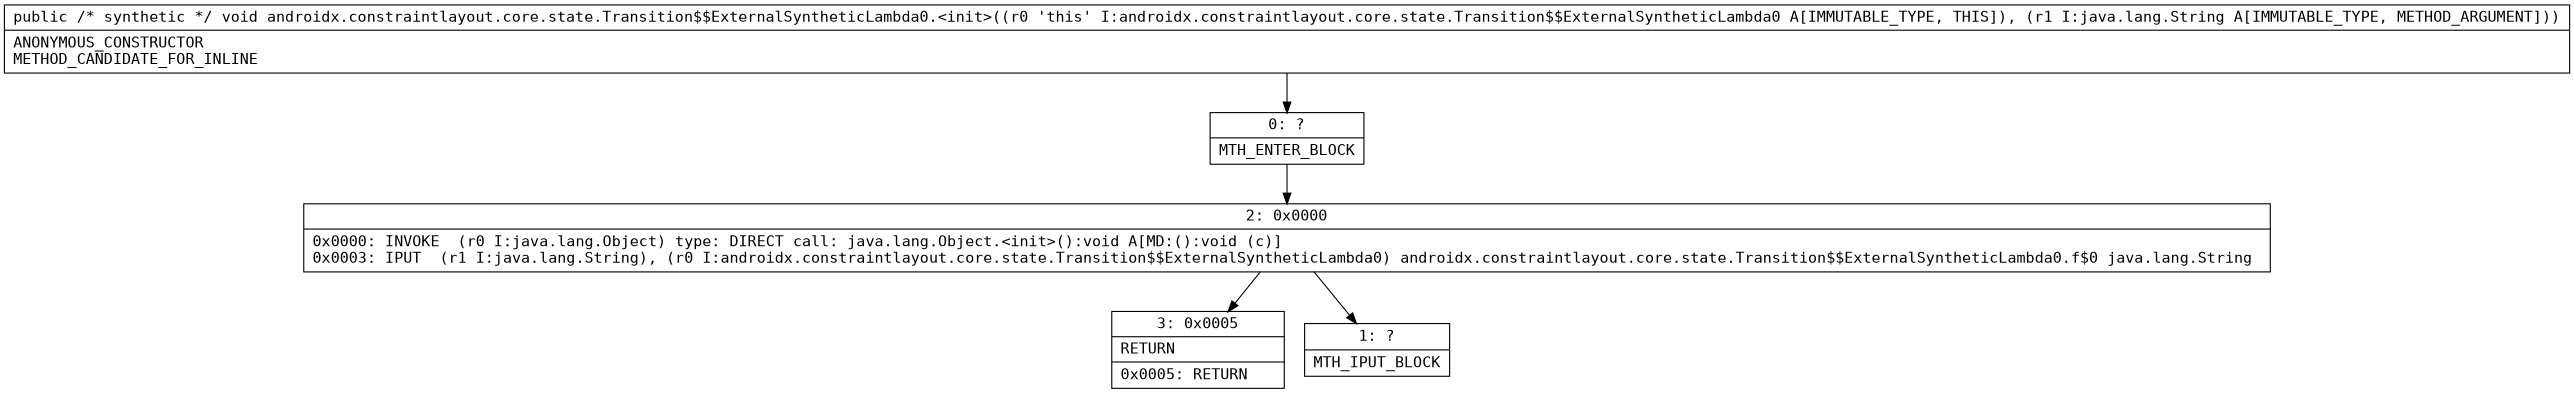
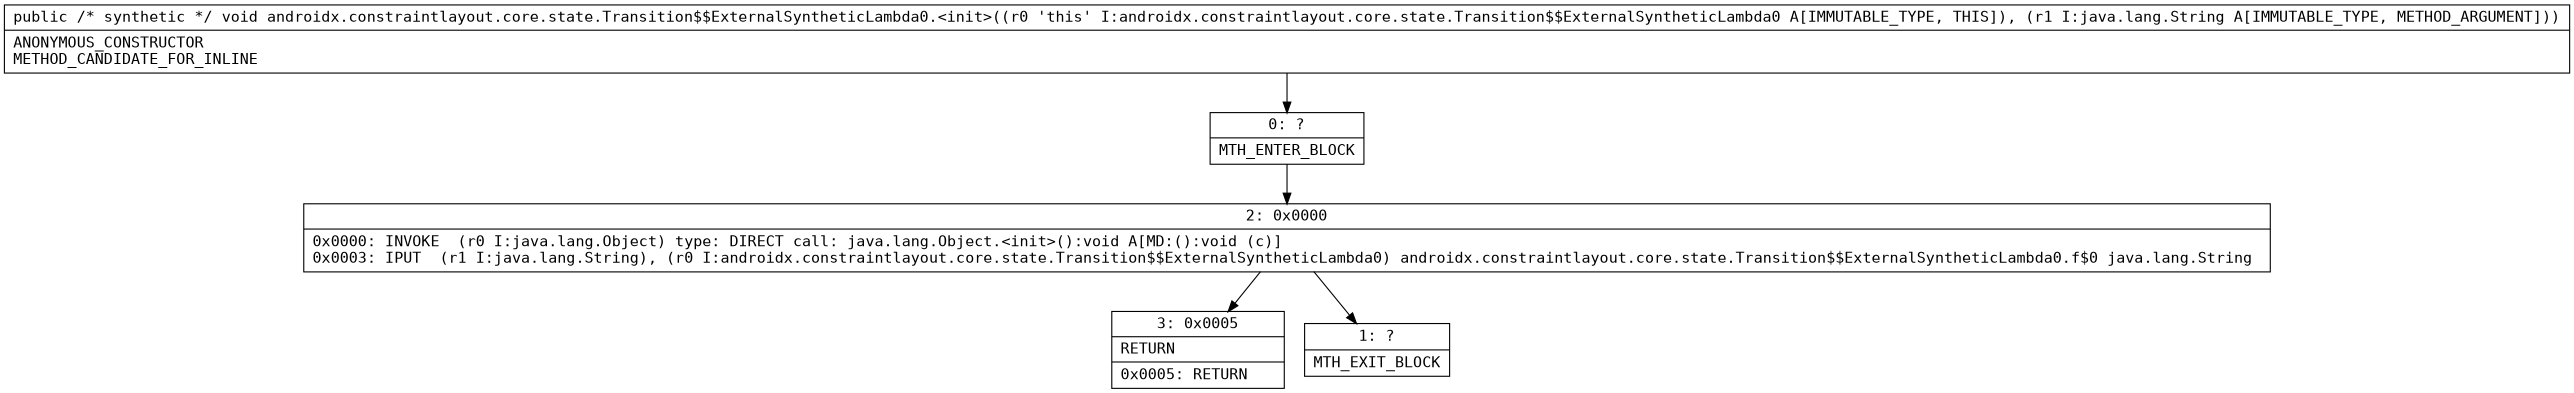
node "1: ?": text "MTH_IPUT_BLOCK" -> "MTH_EXIT_BLOCK"
